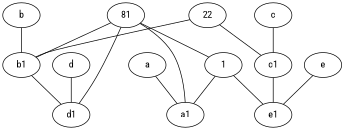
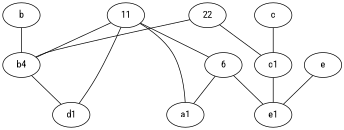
node "81": label "81" -> "11"
node "b1": label "b1" -> "b4"
node "d": removed
node "a": removed
node "1": label "1" -> "6"
